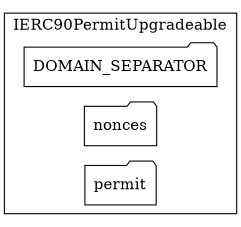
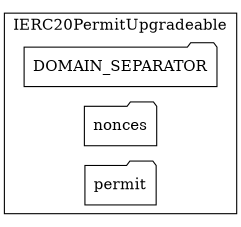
cluster "IERC90PermitUpgradeable": label "IERC90PermitUpgradeable" -> "IERC20PermitUpgradeable"
